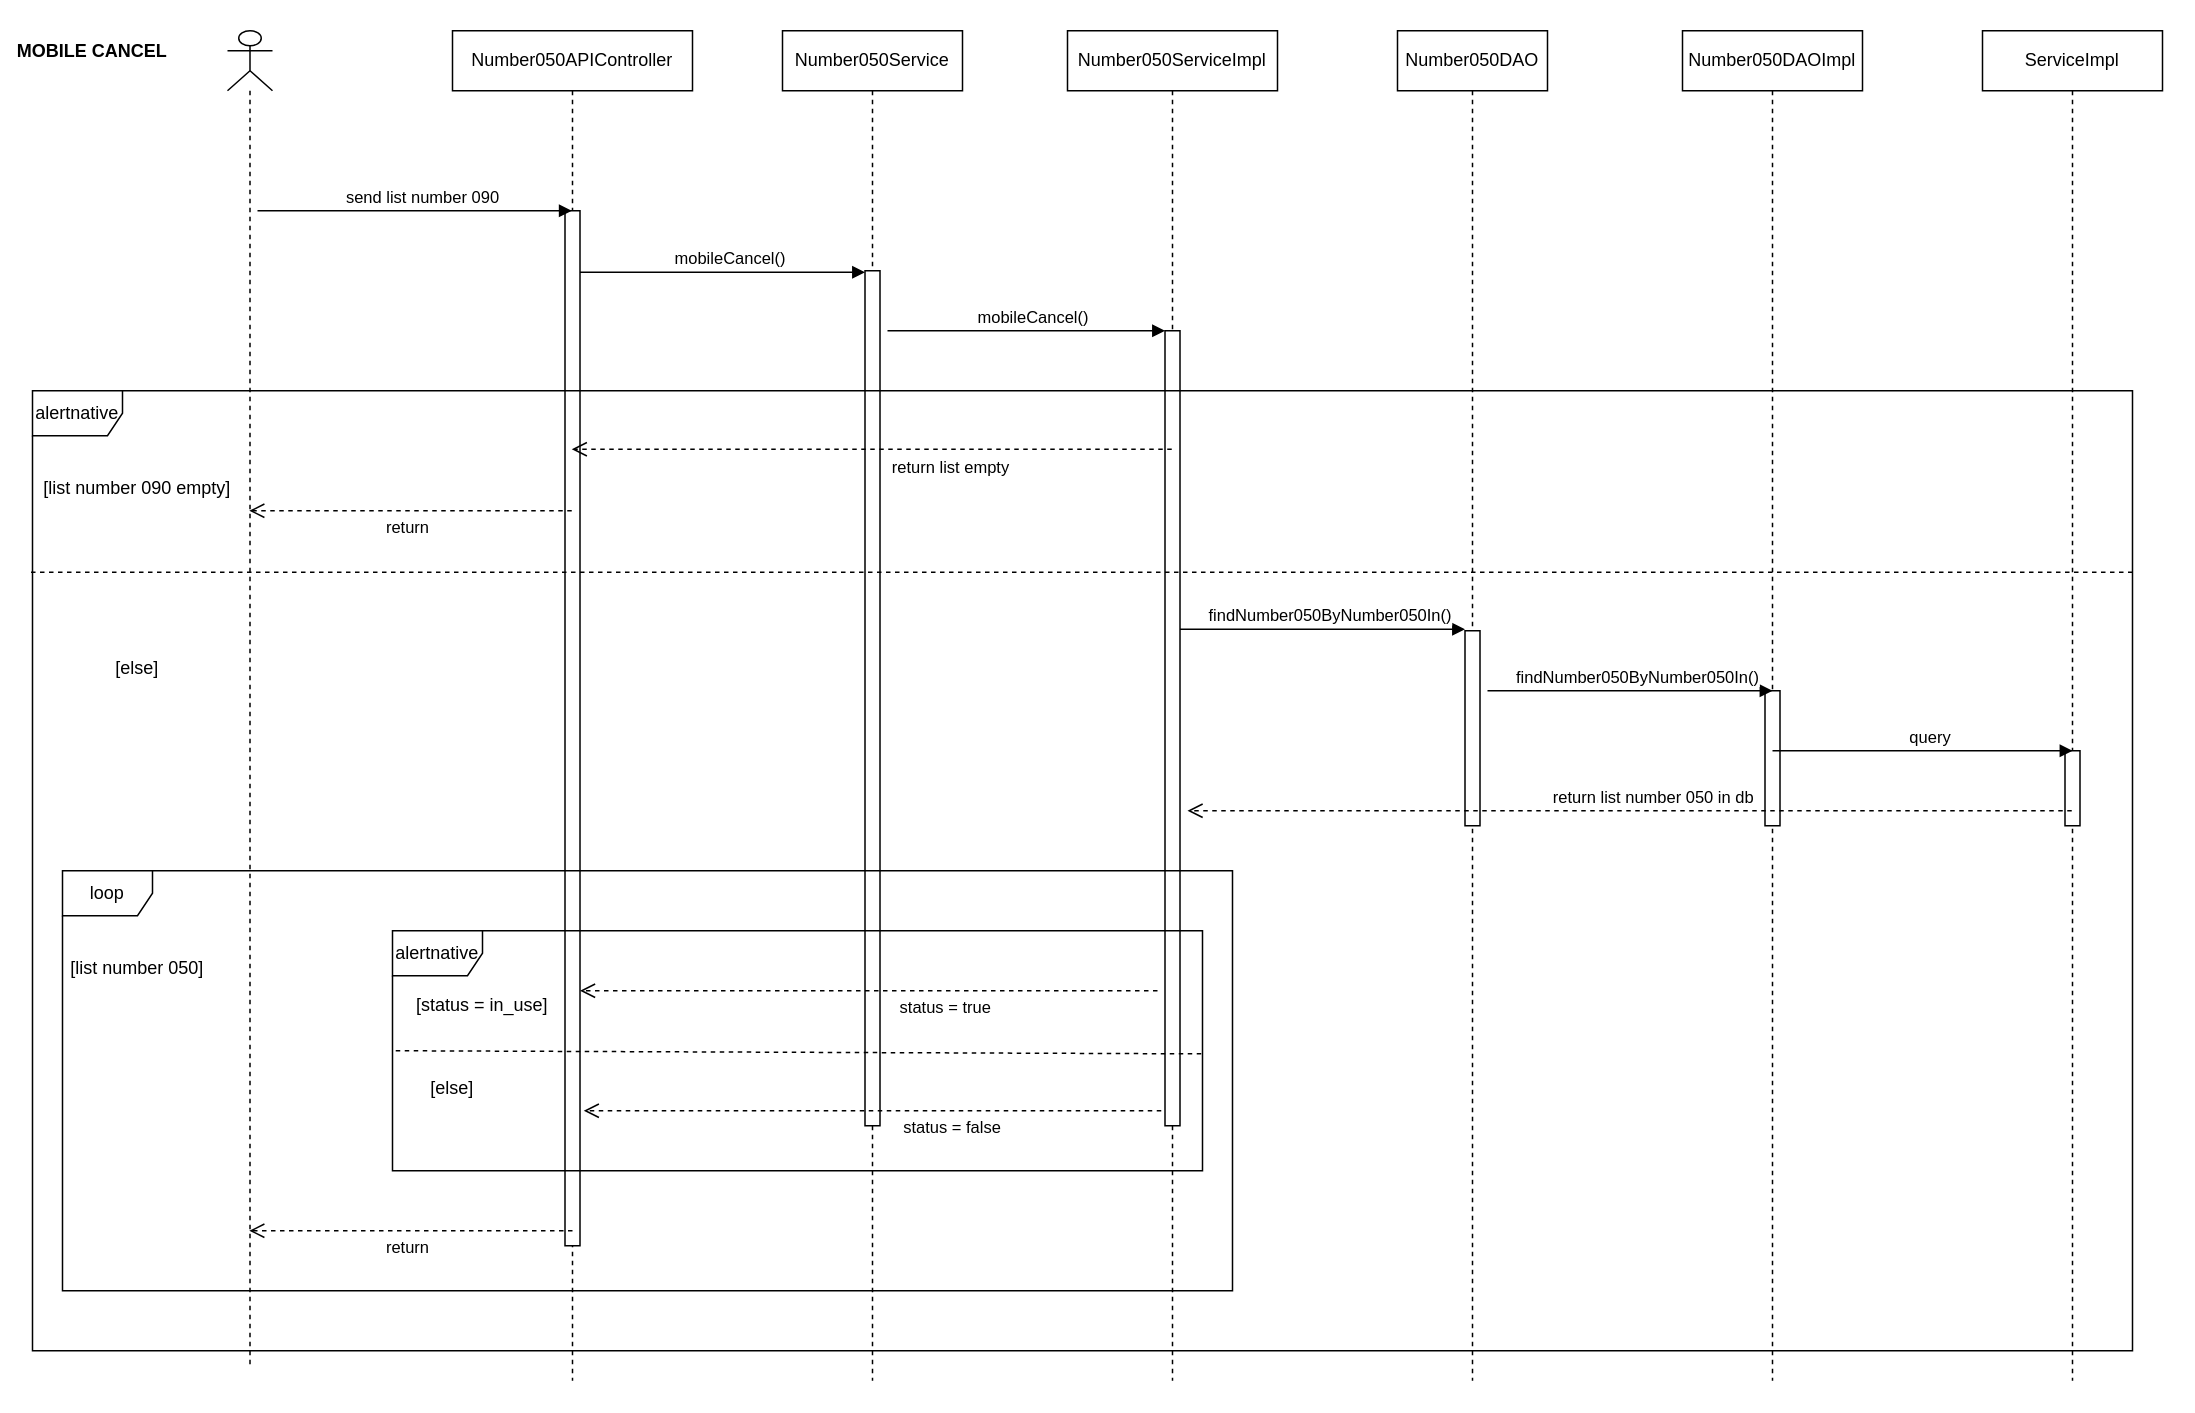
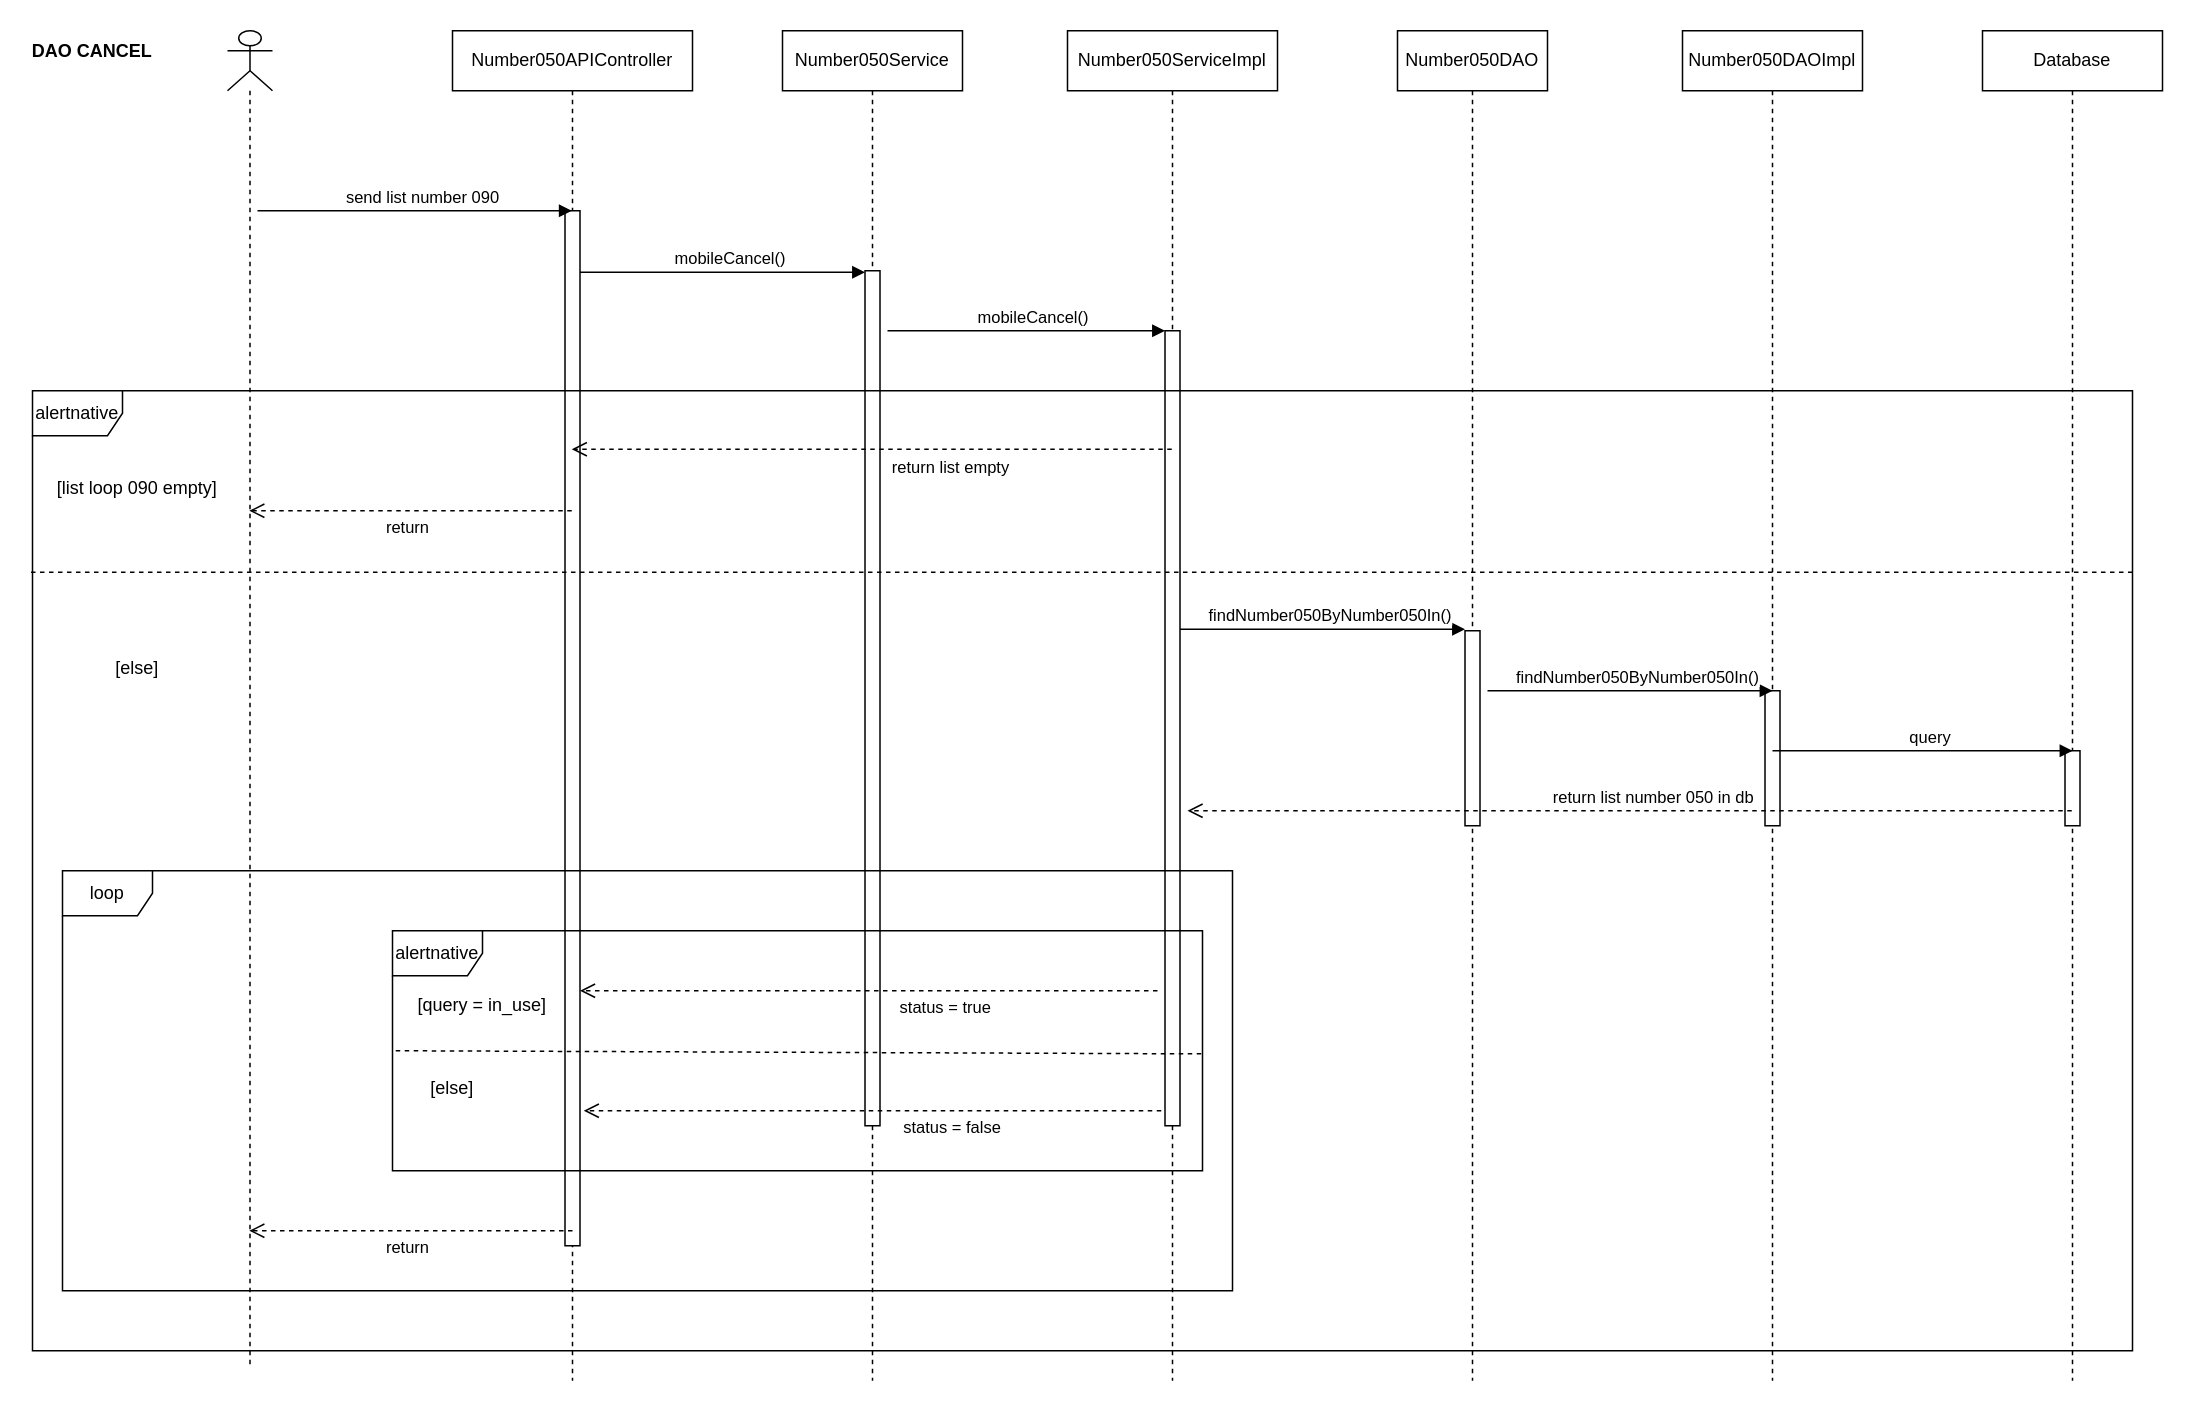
node "MOBILE CANCEL": label "MOBILE CANCEL" -> "DAO CANCEL"
node "ServiceImpl": label "ServiceImpl" -> "Database"
node "[list number 090 empty]": label "[list number 090 empty]" -> "[list loop 090 empty]"
node "[list number 050]": removed
node "[status = in_use]": label "[status = in_use]" -> "[query = in_use]"
